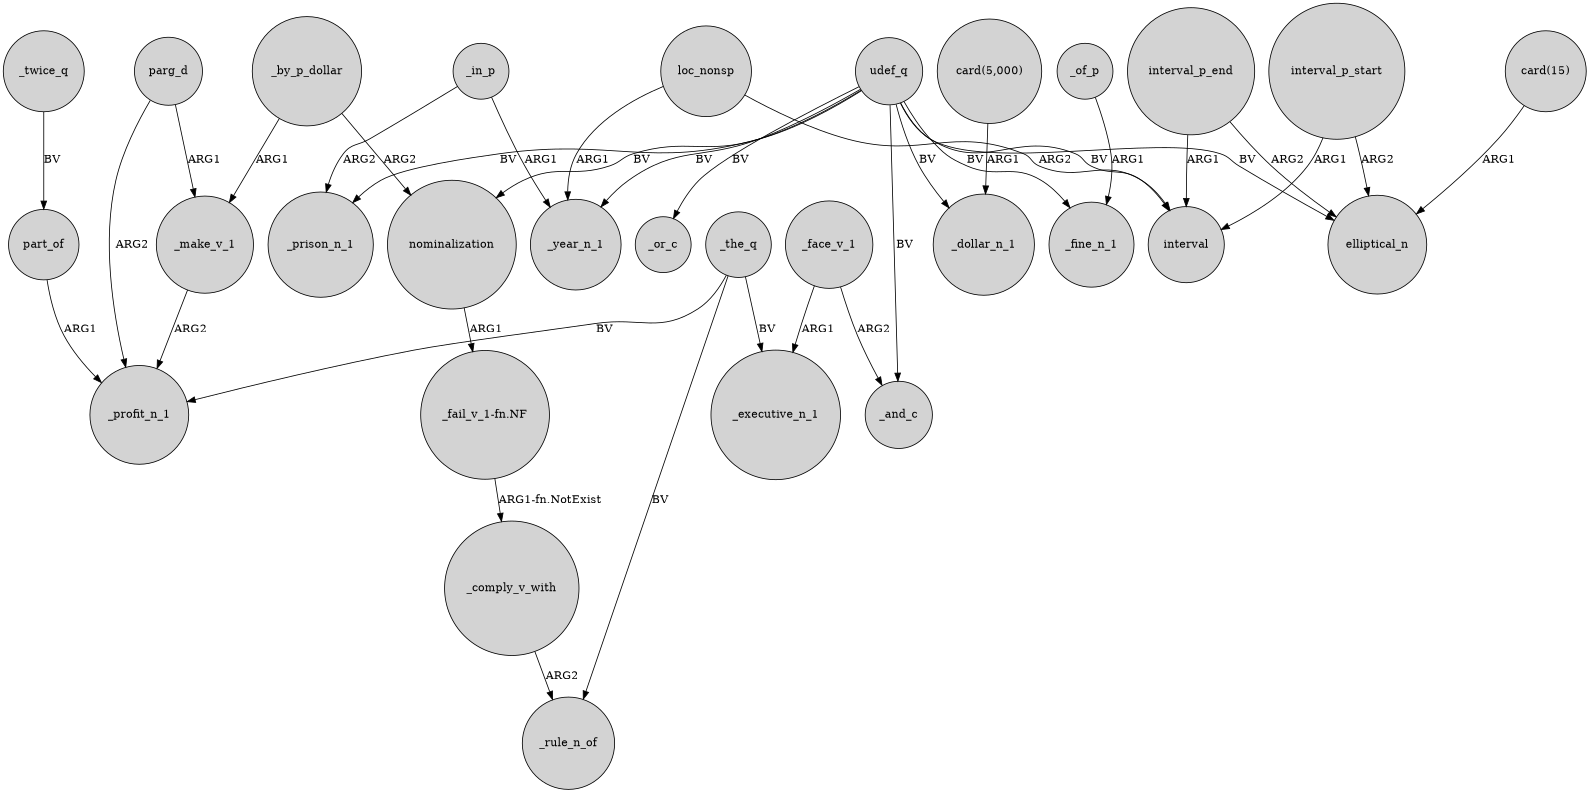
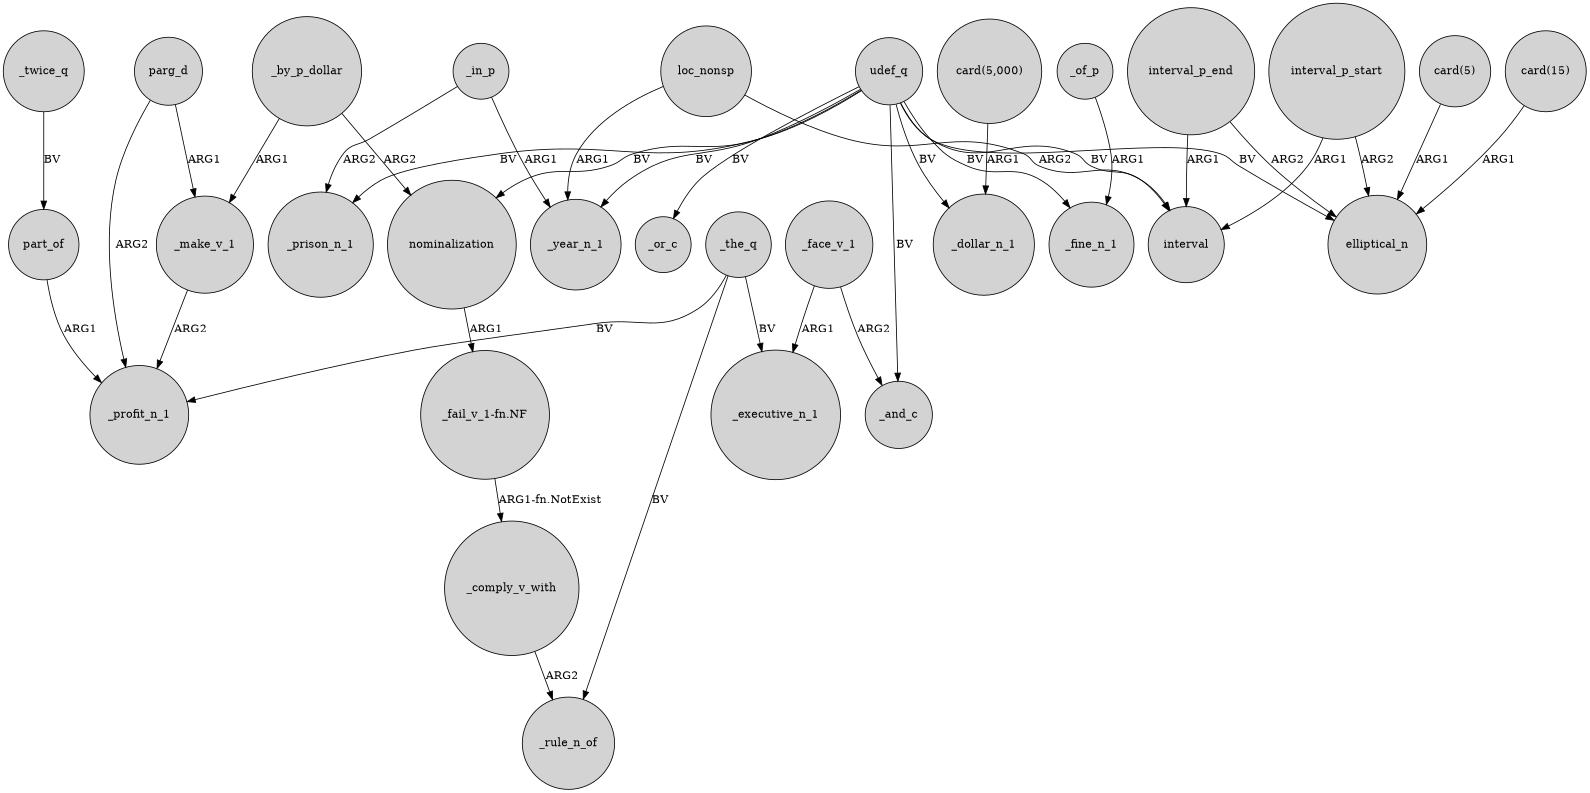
node "card(5)": added
